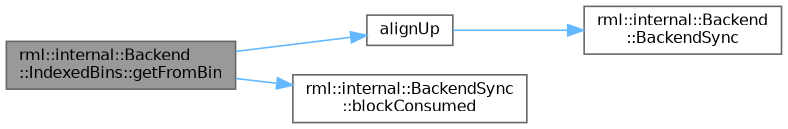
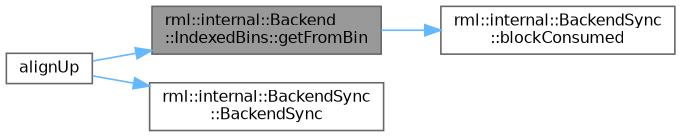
node "rml::internal::Backend ::BackendSync": label "rml::internal::Backend ::BackendSync" -> "rml::internal::BackendSync ::BackendSync"
edge "rml::internal::Backend ::IndexedBins::getFromBin" -> "alignUp": reversed
